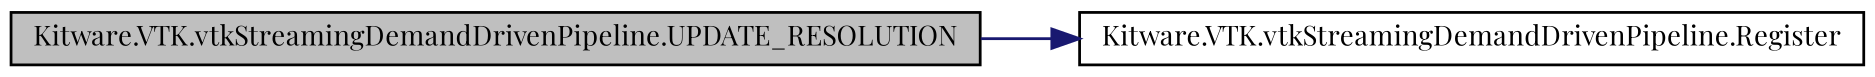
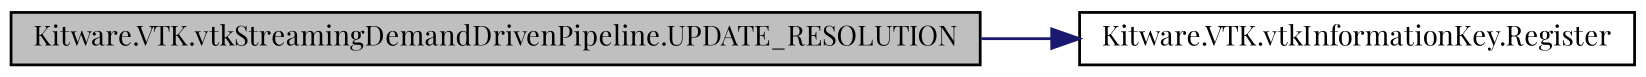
node "Kitware.VTK.vtkStreamingDemandDrivenPipeline.Register": label "Kitware.VTK.vtkStreamingDemandDrivenPipeline.Register" -> "Kitware.VTK.vtkInformationKey.Register"
